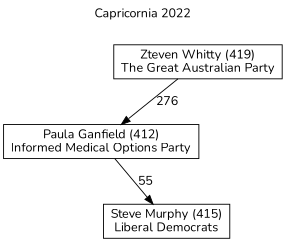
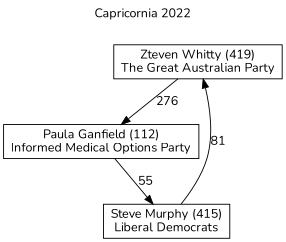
node "Paula Ganfield (412) Informed Medical Options Party": label "Paula Ganfield (412) Informed Medical Options Party" -> "Paula Ganfield (112) Informed Medical Options Party"
edge "Steve Murphy (415) Liberal Democrats" -> "Zteven Whitty (419) The Great Australian Party": added, label "81"
